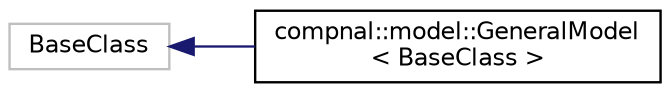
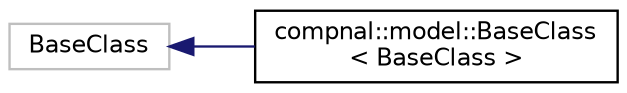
node "compnal::model::GeneralModel < BaseClass >": label "compnal::model::GeneralModel < BaseClass >" -> "compnal::model::BaseClass < BaseClass >"
